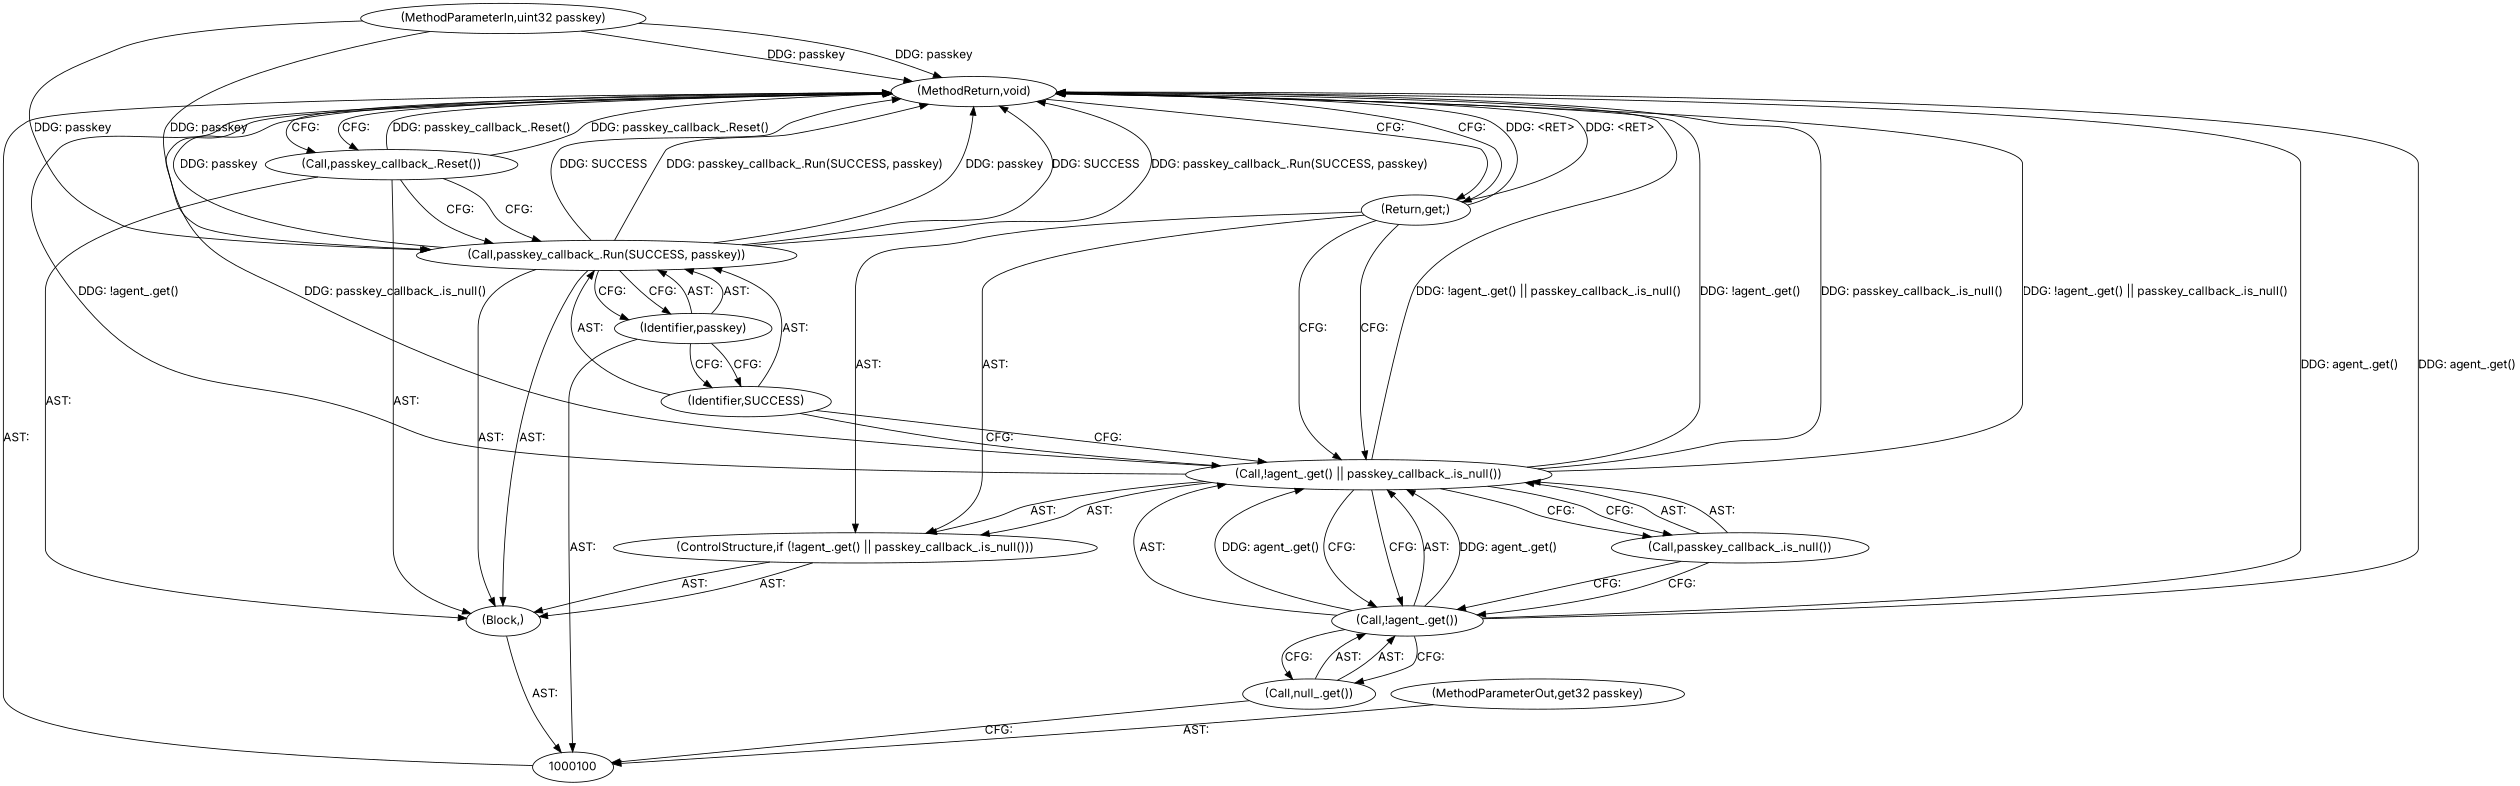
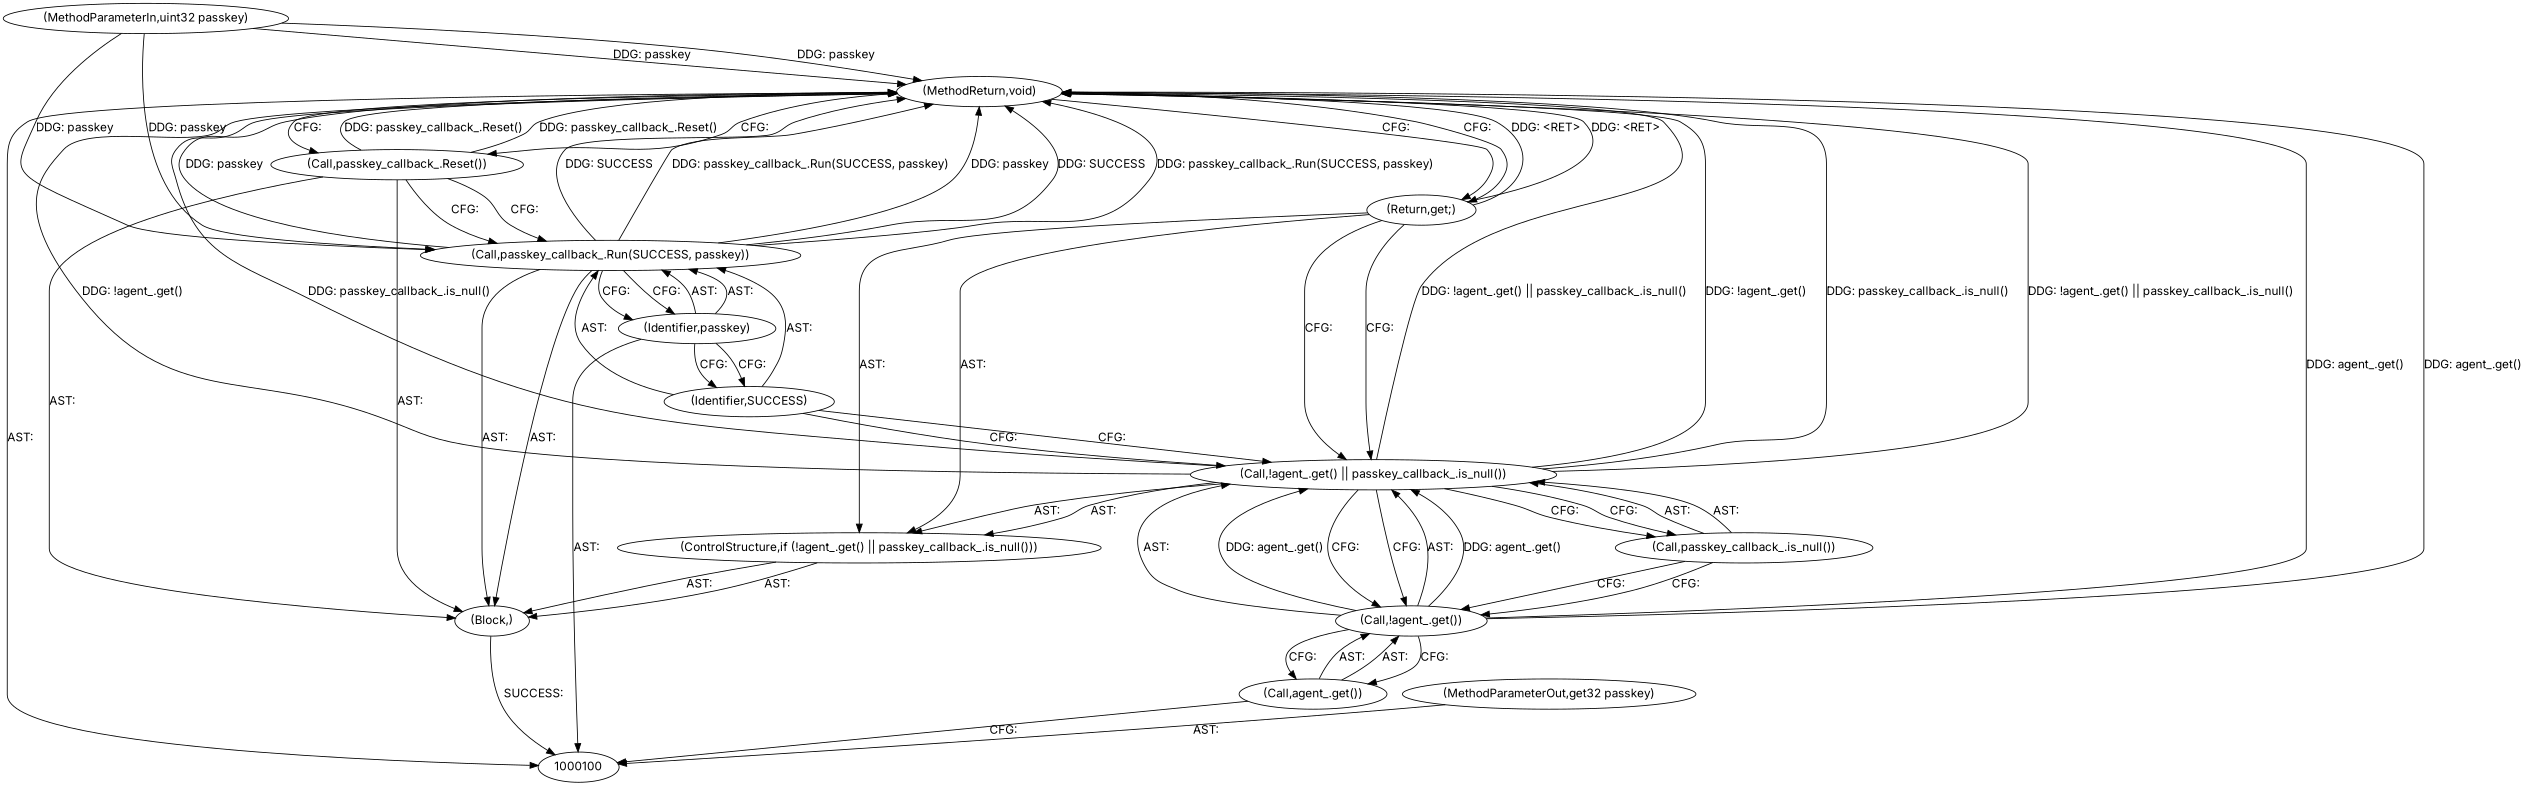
edge "1000100" -> "(MethodReturn,void)": reversed
edge "(Block,)" -> "1000100": label "AST: " -> "SUCCESS: "
node "(Call,null_.get())": label "(Call,null_.get())" -> "(Call,agent_.get())"
